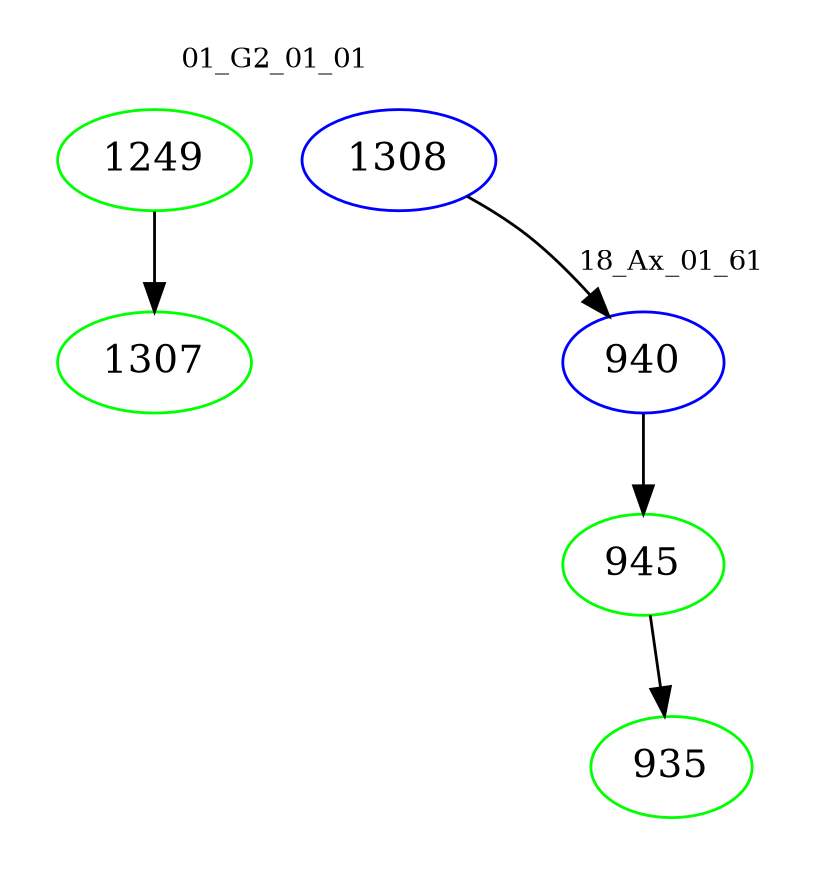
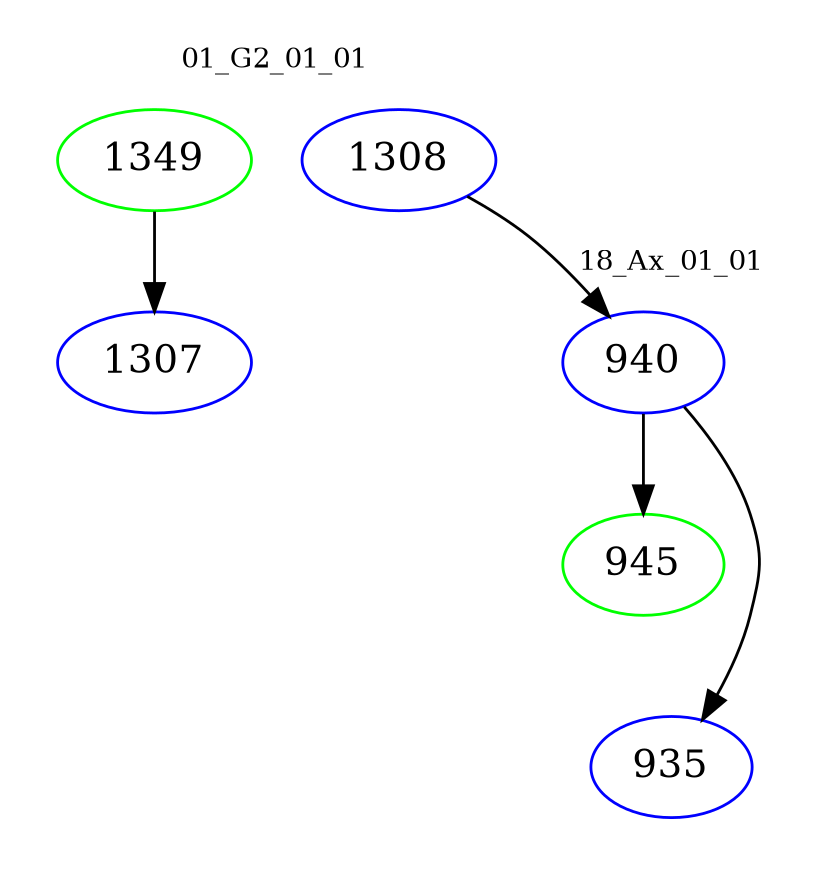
node "1249": label "1249" -> "1349"
cluster "18_Ax_01_61": label "18_Ax_01_61" -> "18_Ax_01_01"
node "1307": color green -> blue
edge "945" -> "935": now "940" -> "935"
node "935": color green -> blue
